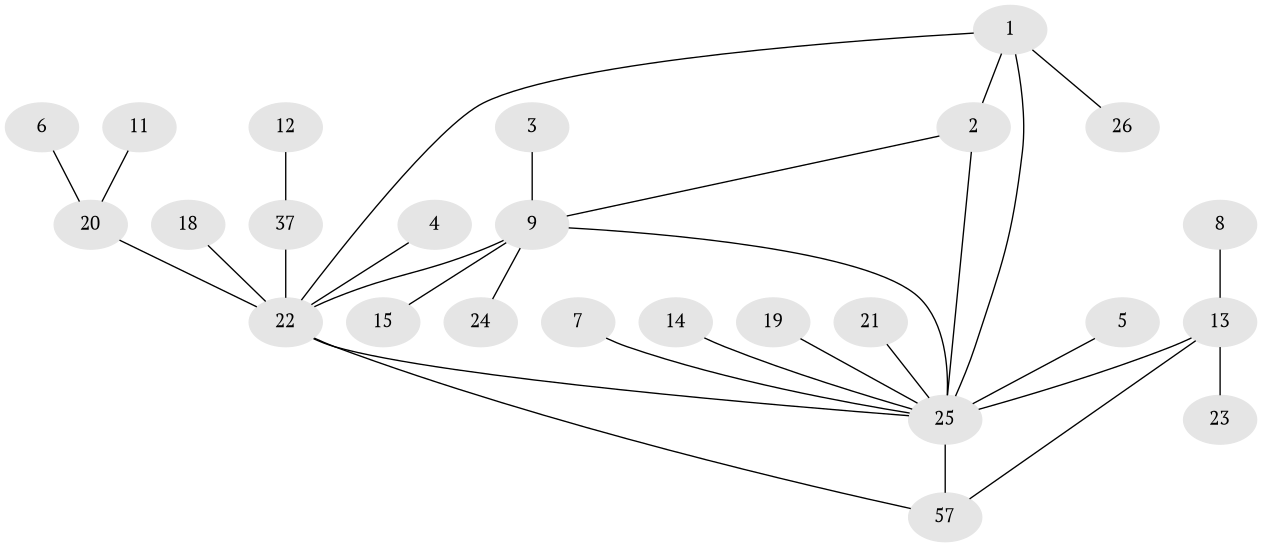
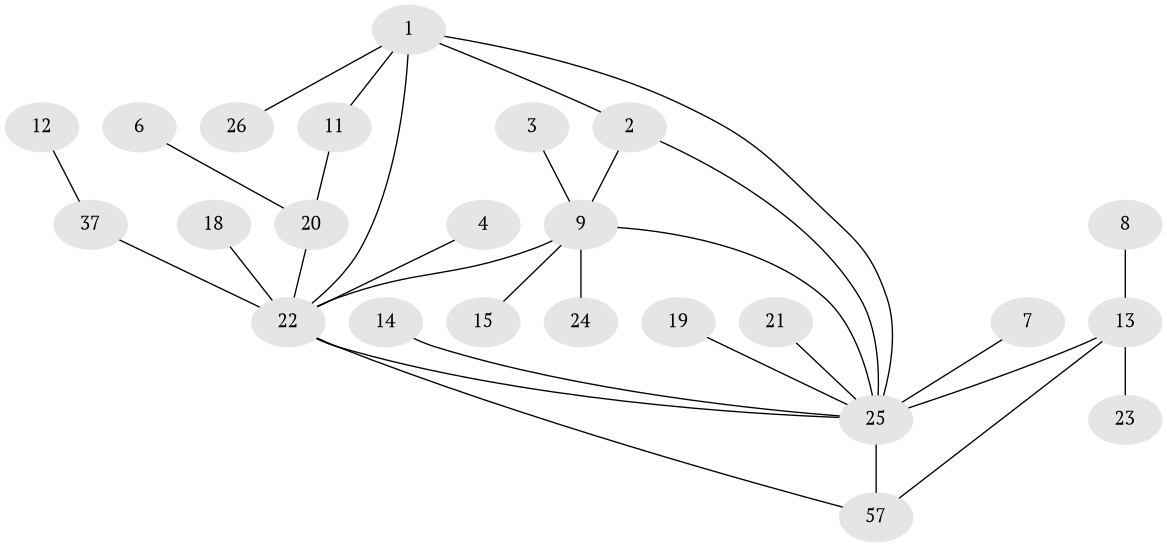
edge "1" -- "11": added
node "5": removed
